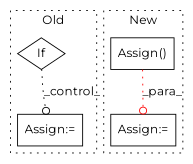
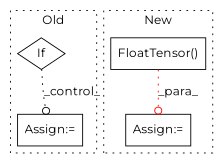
node "Assign()": label "Assign()" -> "FloatTensor()"
